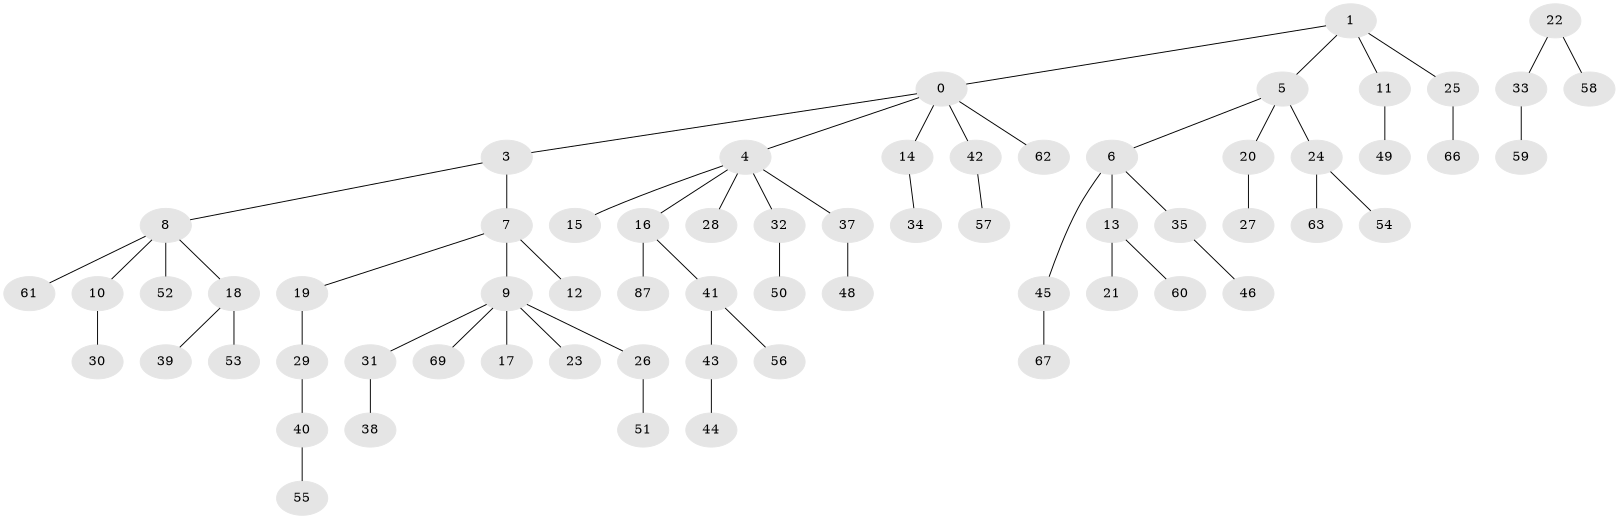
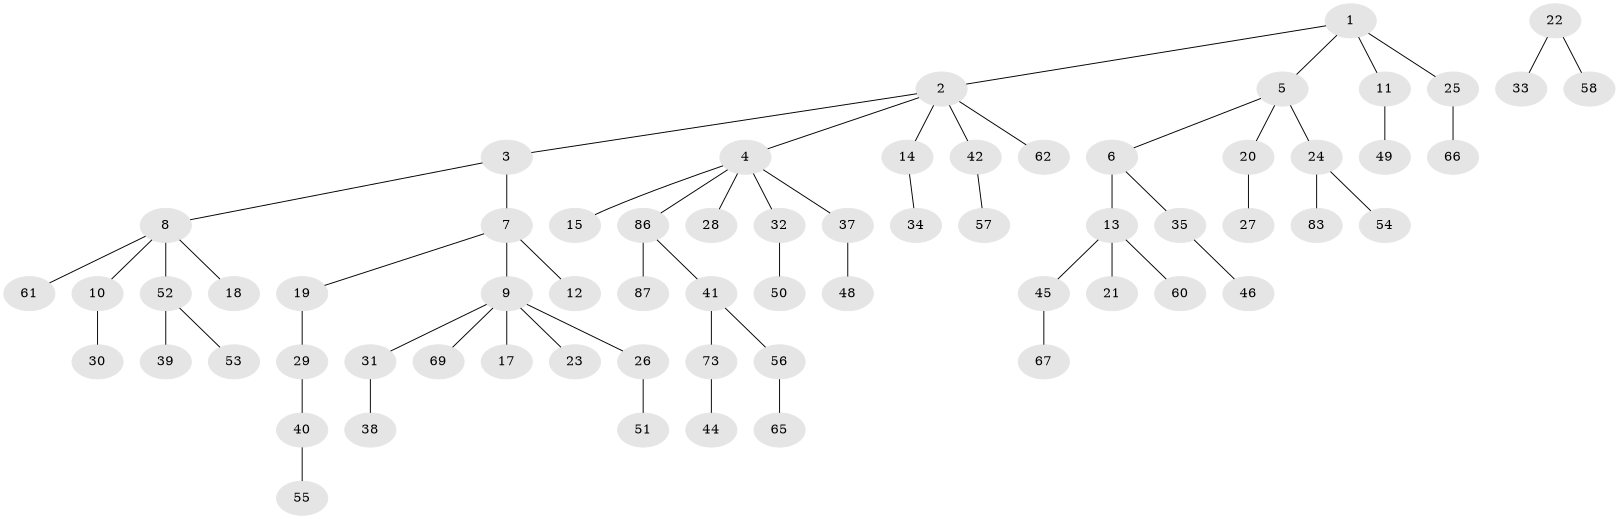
node "0": label "0" -> "2"
node "59": removed
edge "6" -- "45": now "13" -- "45"
node "16": label "16" -> "86"
node "63": label "63" -> "83"
edge "18" -- "39": now "52" -- "39"
edge "18" -- "53": now "52" -- "53"
node "43": label "43" -> "73"
node "65": added
